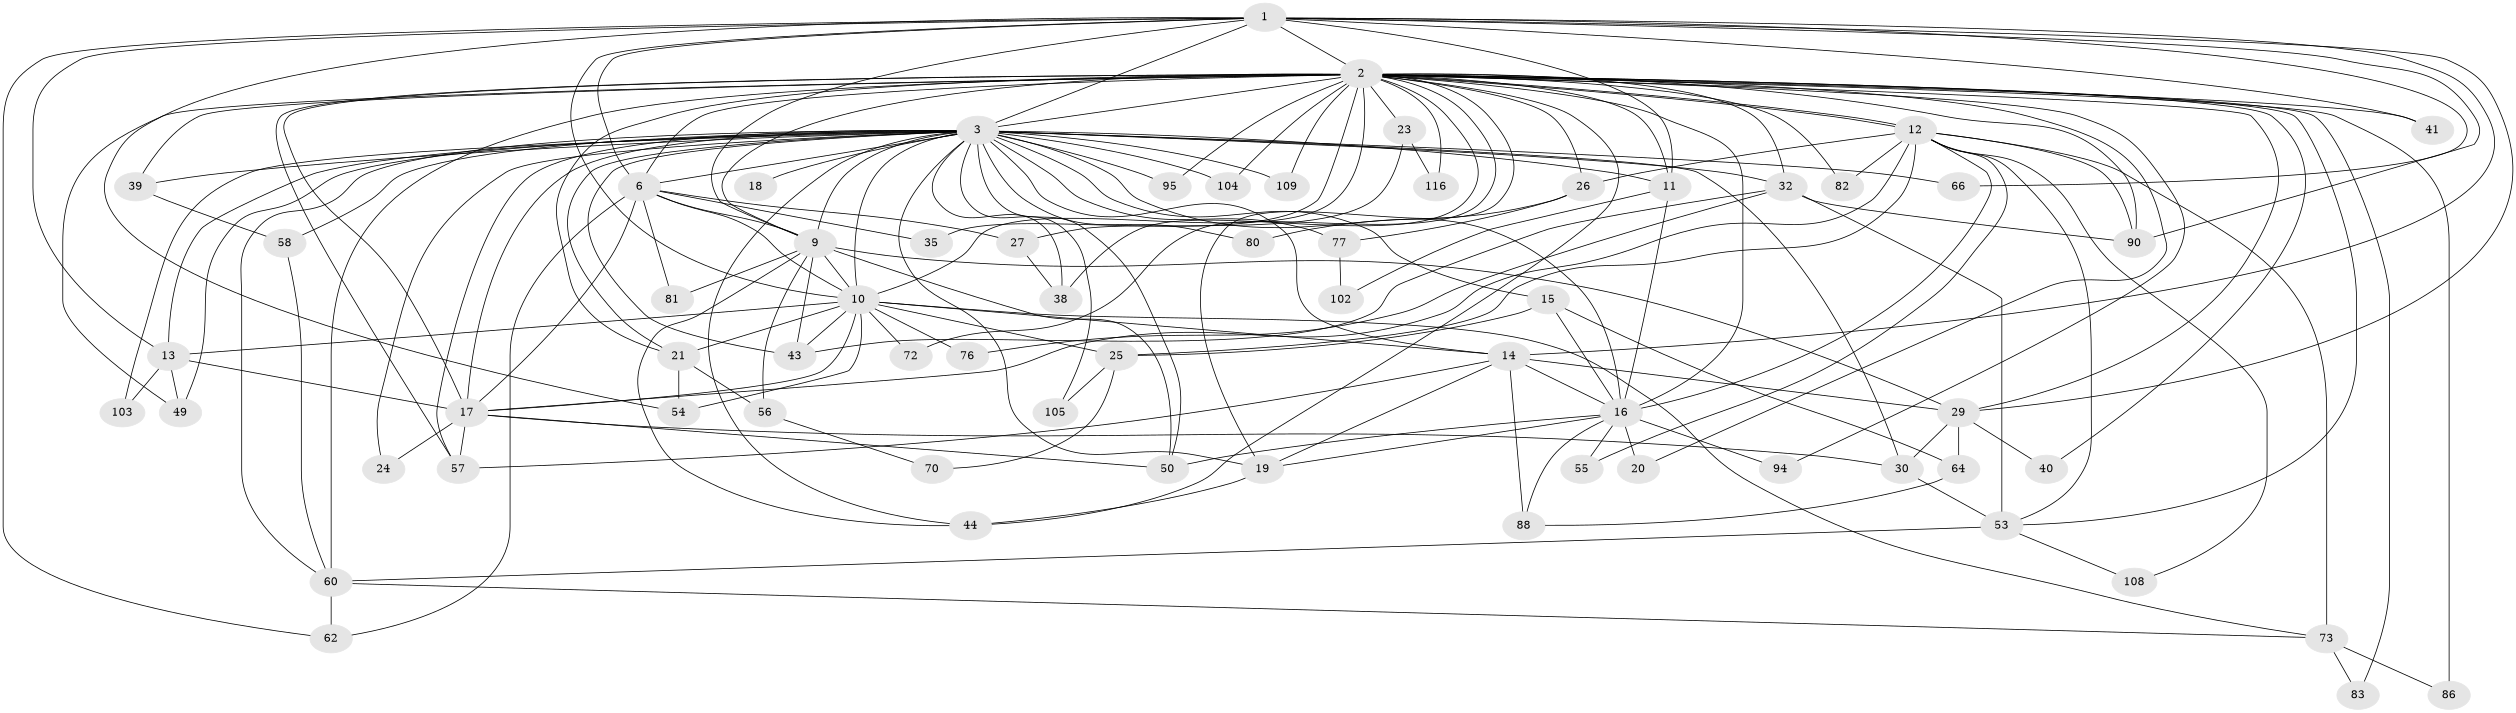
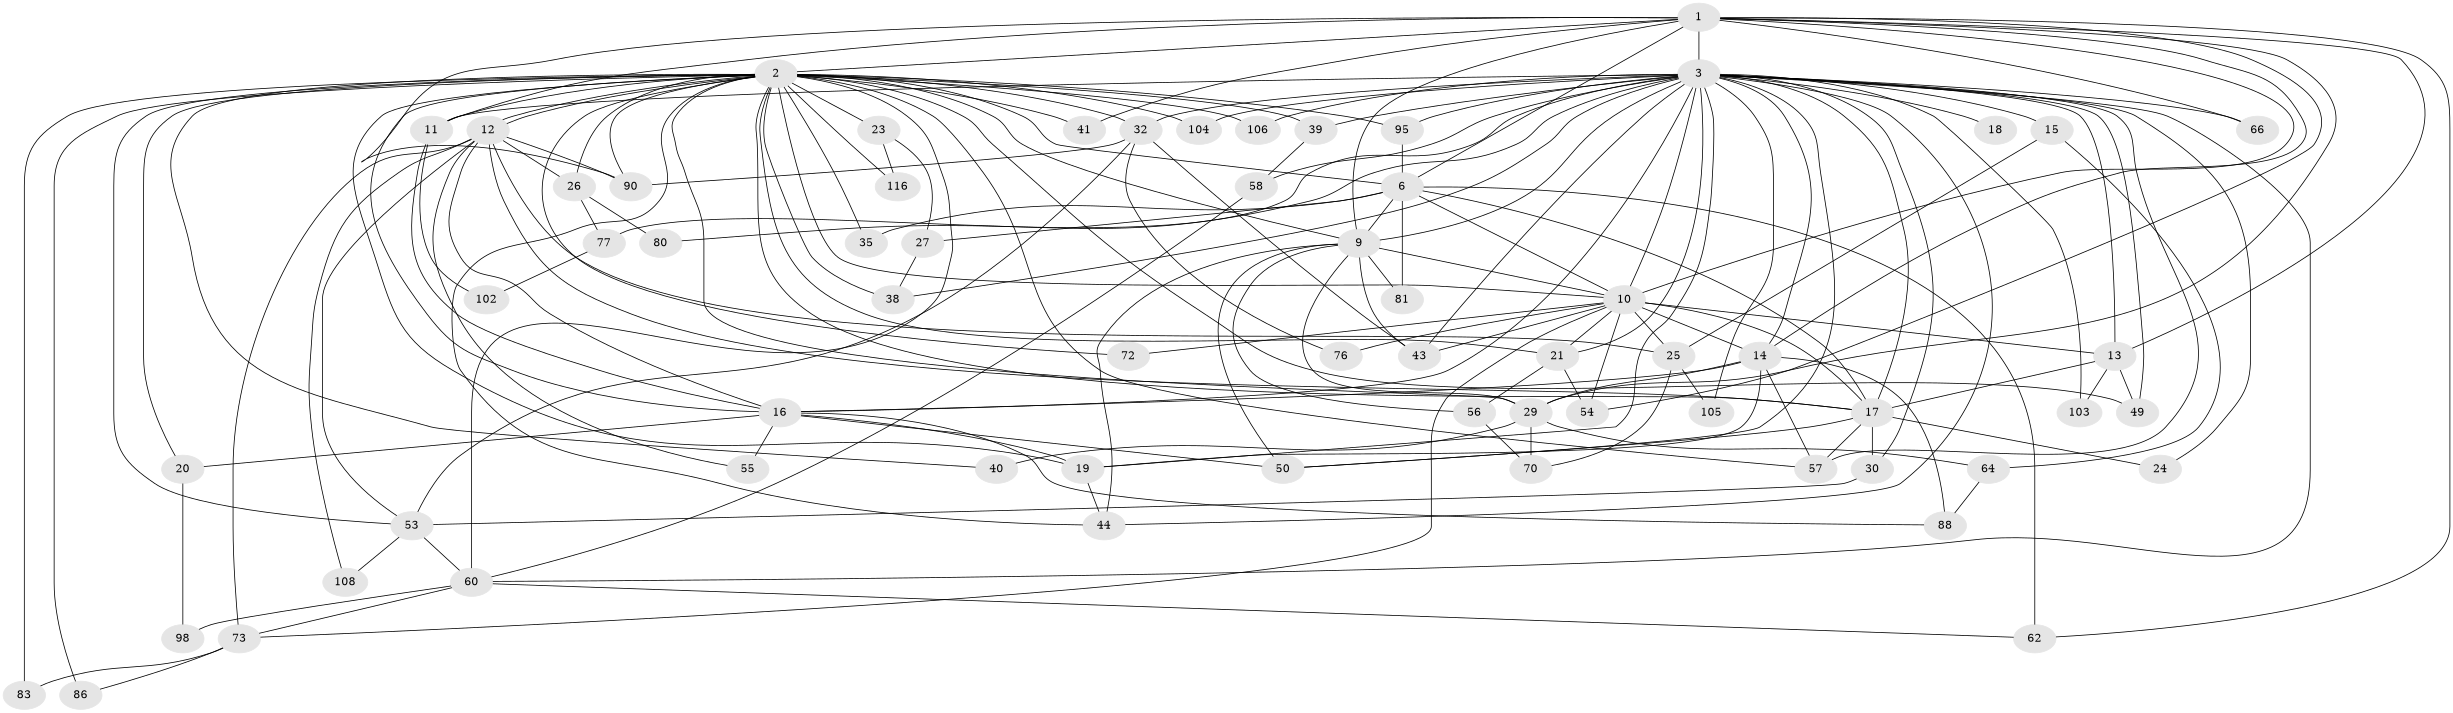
edge "2" -- "3": removed
edge "3" -- "6": now "95" -- "6"
node "109": label "109" -> "106"
node "82": removed
edge "15" -- "16": removed
edge "29" -- "30": now "29" -- "70"
node "94": removed
node "98": added
